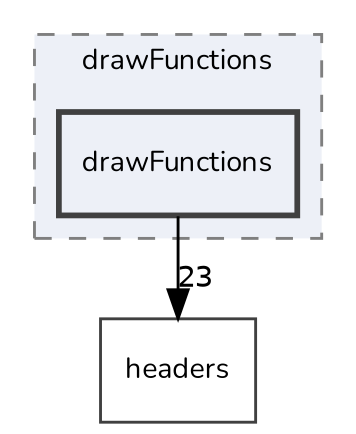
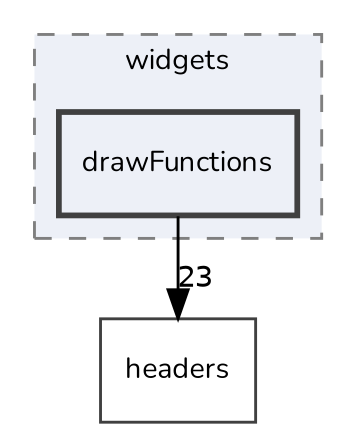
cluster "drawFunctions": label "drawFunctions" -> "widgets"
